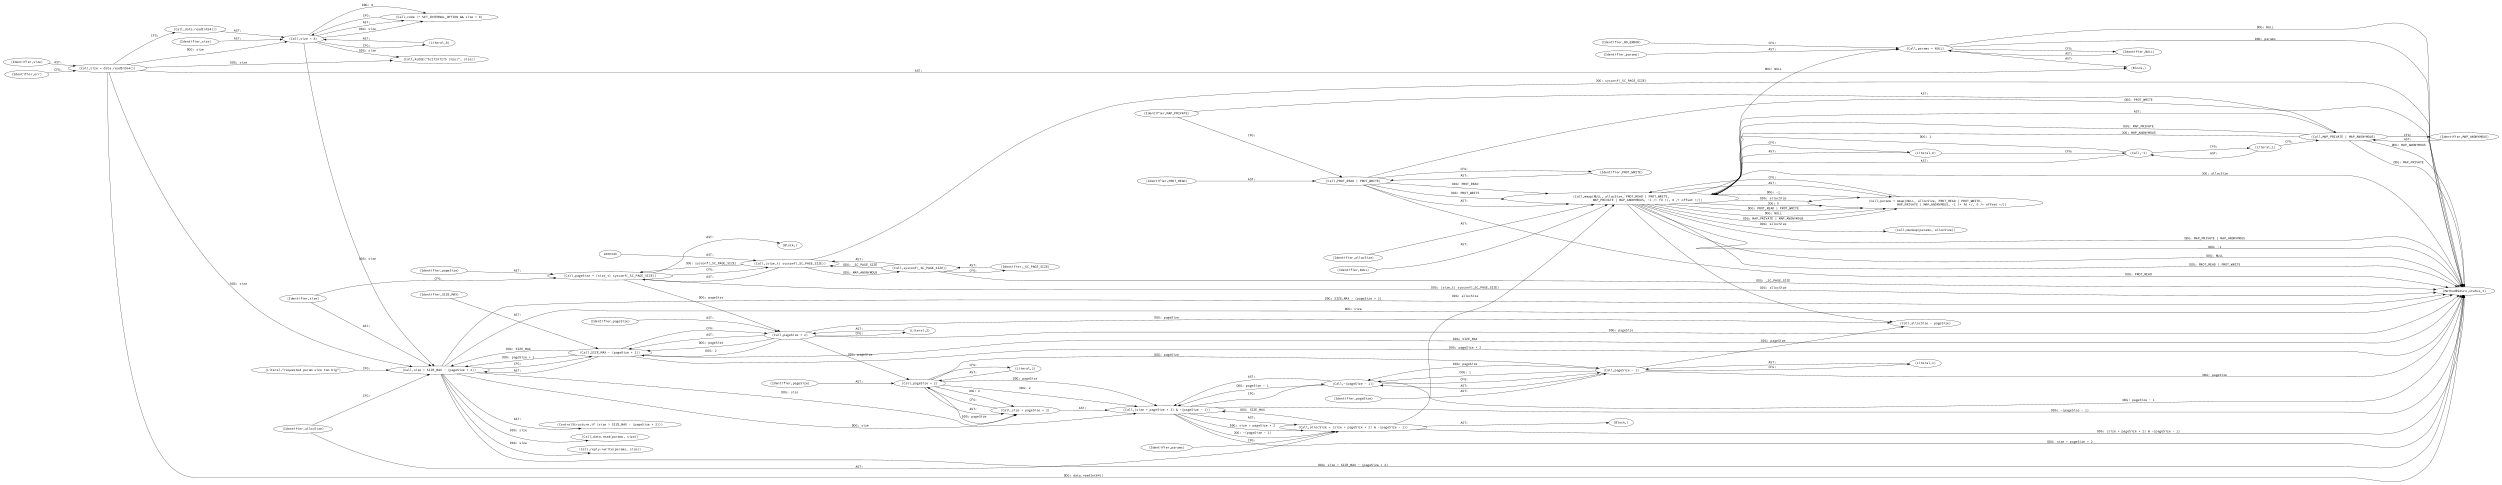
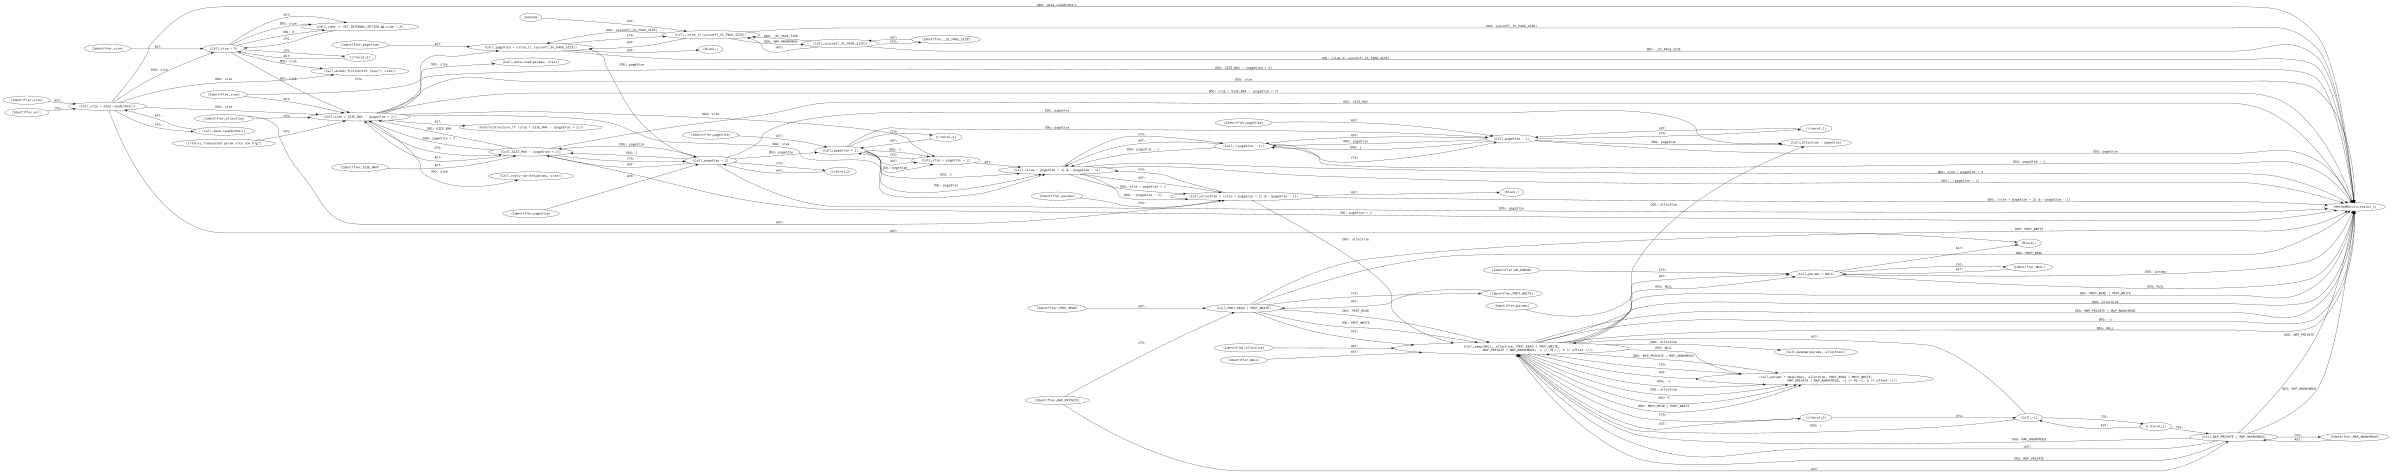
edge "(Call,data.readInt64())" -> "(Call,size < 8)": now "(Call,data.readInt64())" -> "(Call,size = data.readInt64())"
edge "(Call,allocSize = (size + pageSize * 2) & ~(pageSize - 1))" -> "(Call,(size + pageSize * 2) & ~(pageSize - 1))": label "DDG: SIZE_MAX" -> "CFG: "
